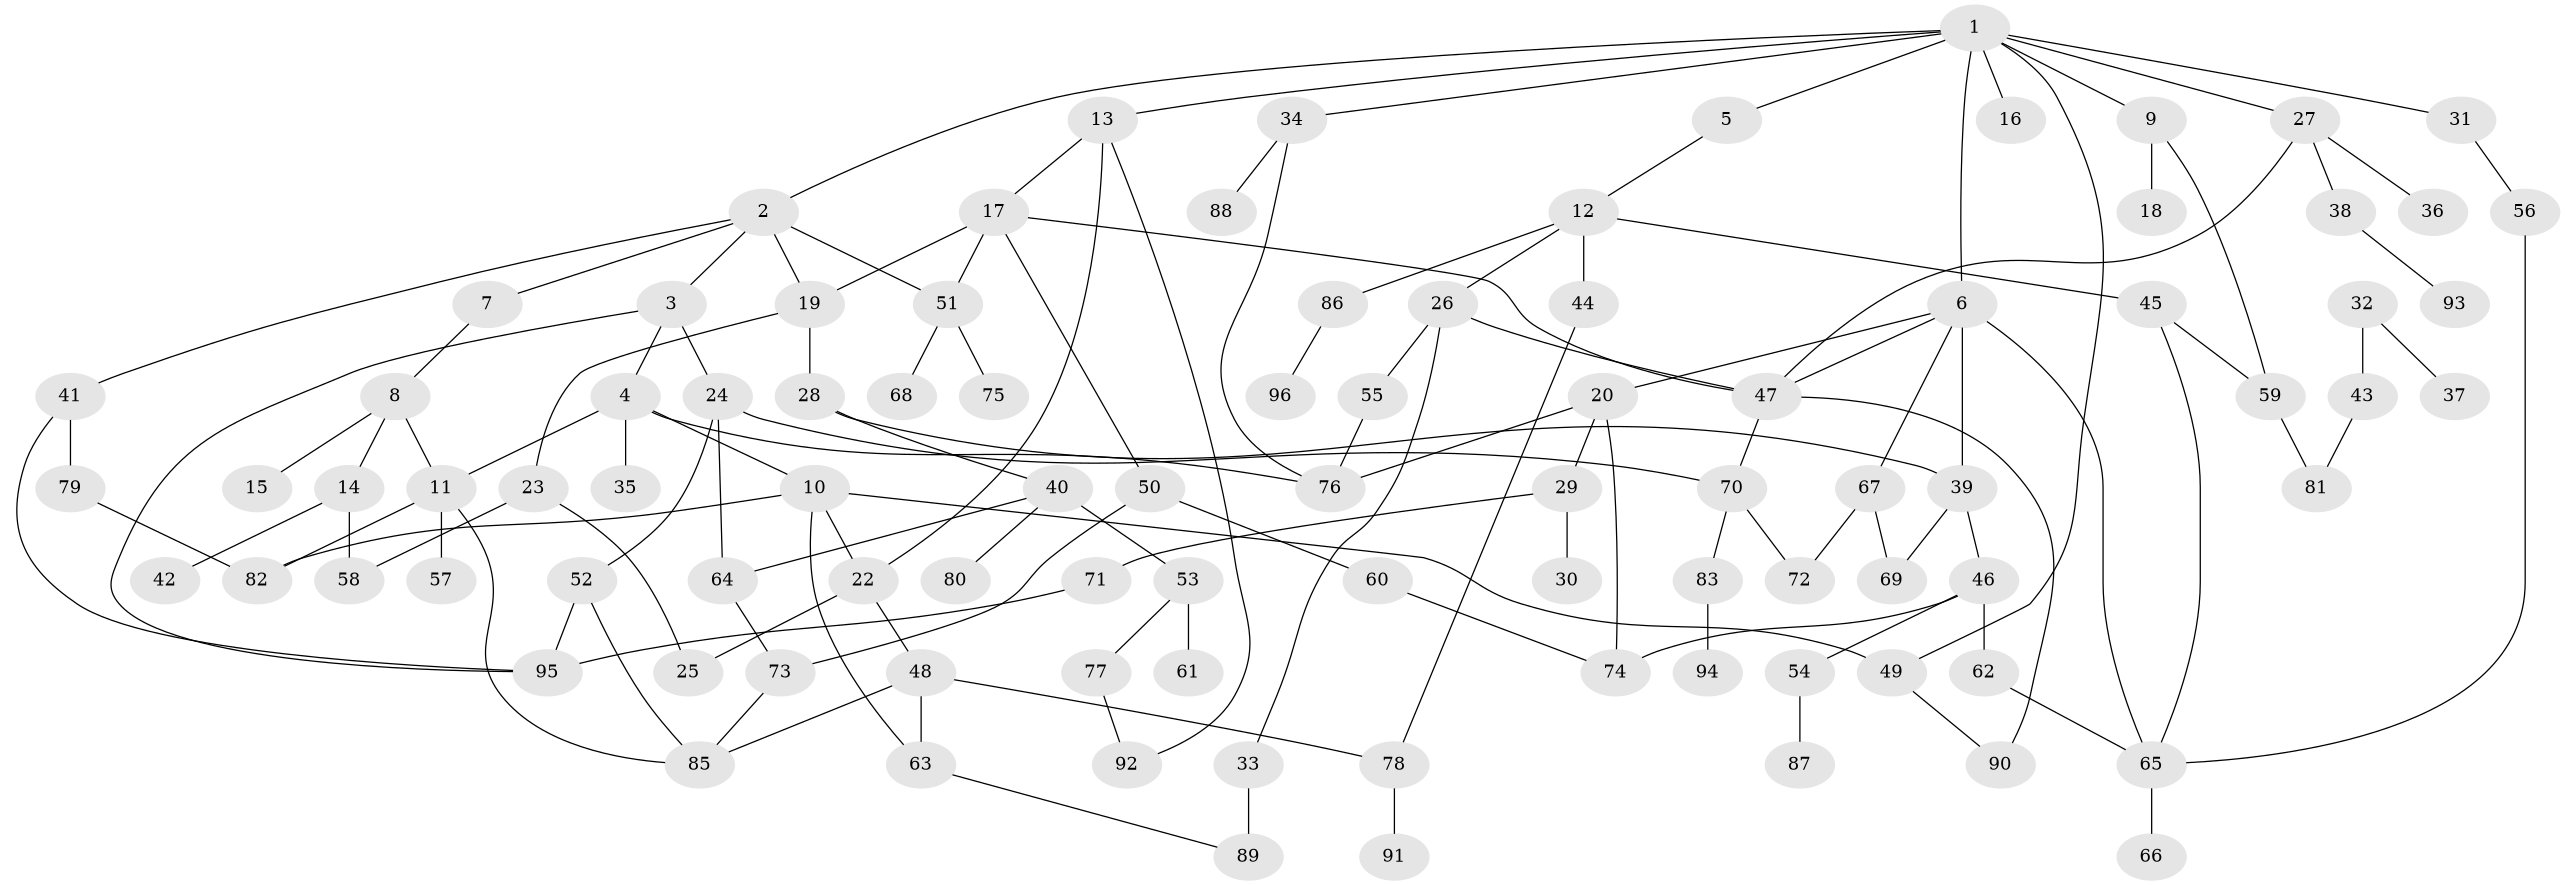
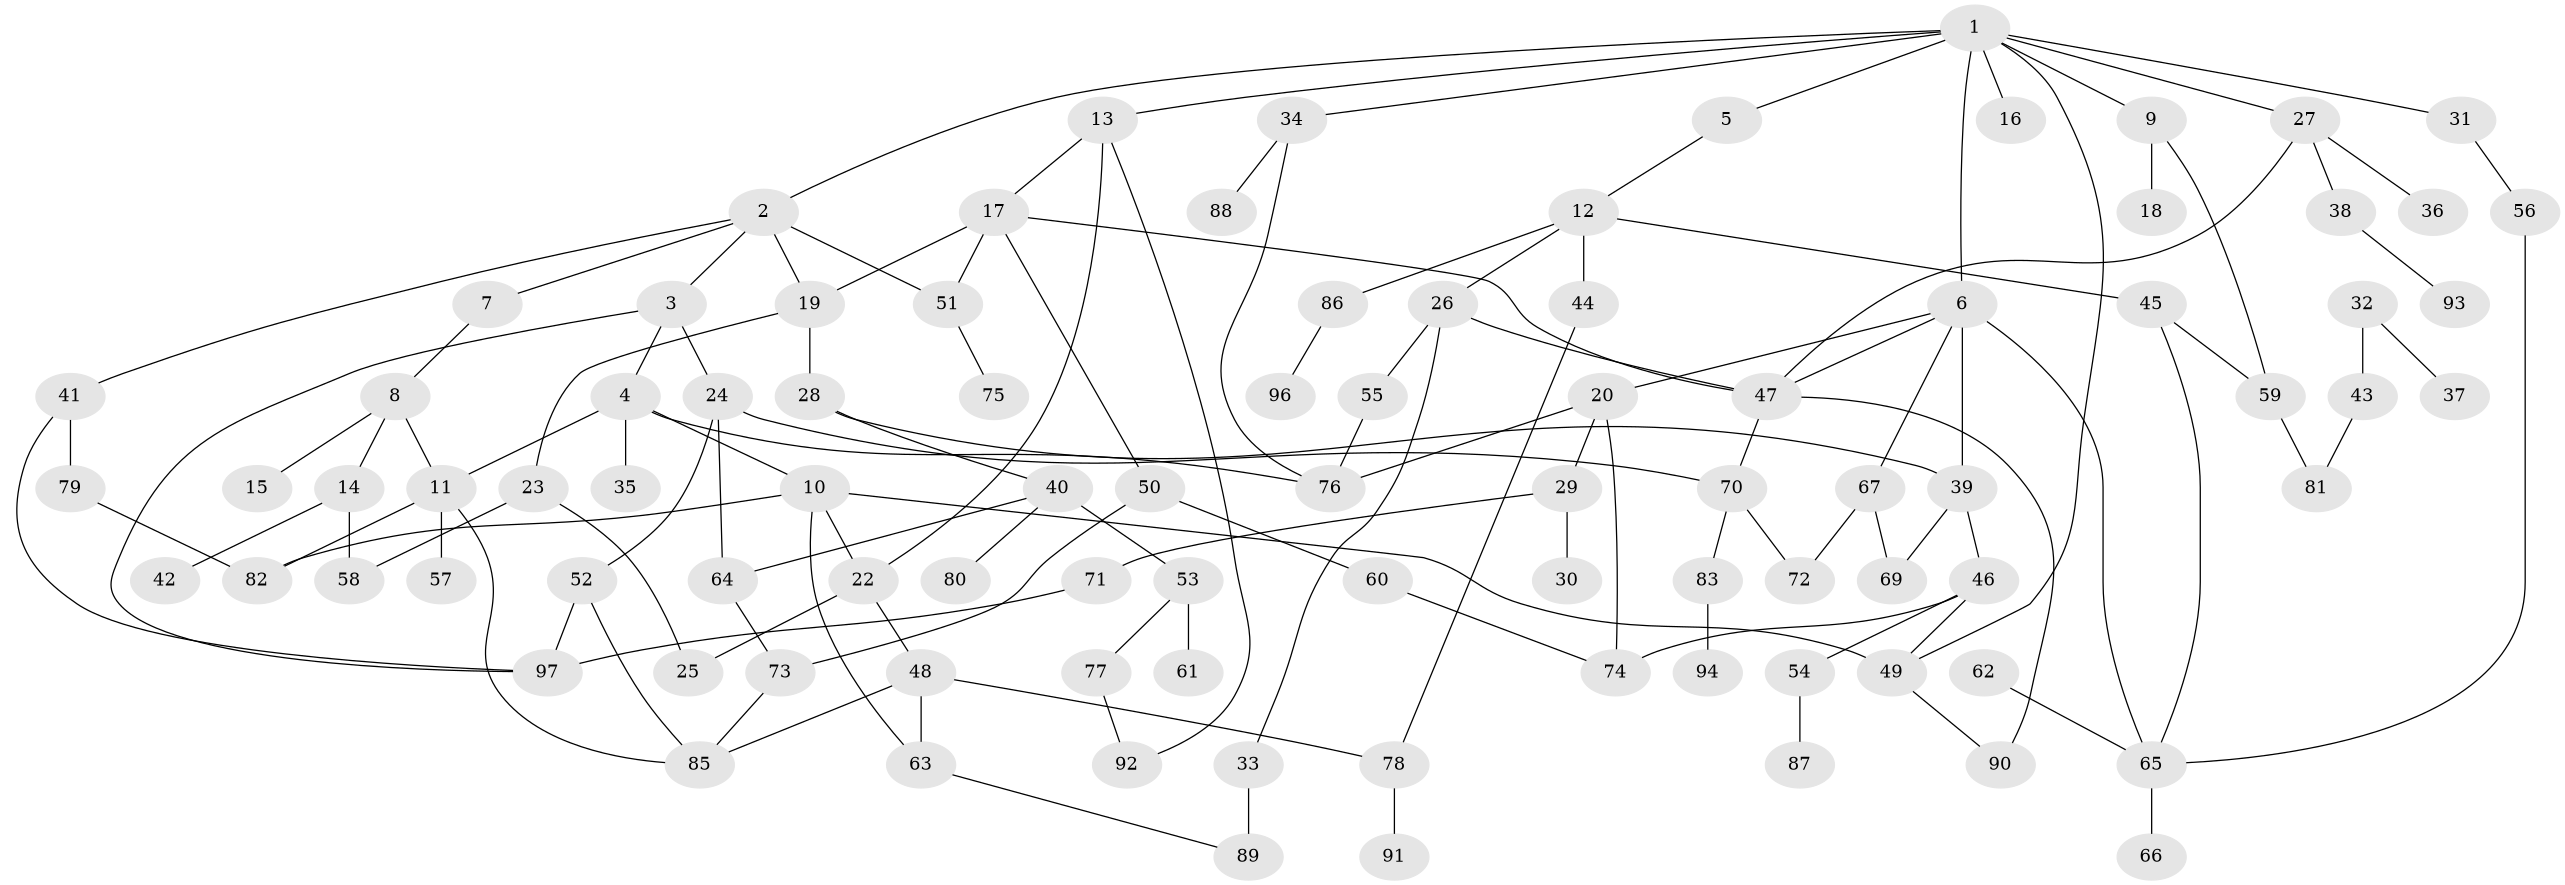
node "68": removed
edge "46" -- "62": now "46" -- "49"
node "95": label "95" -> "97"
